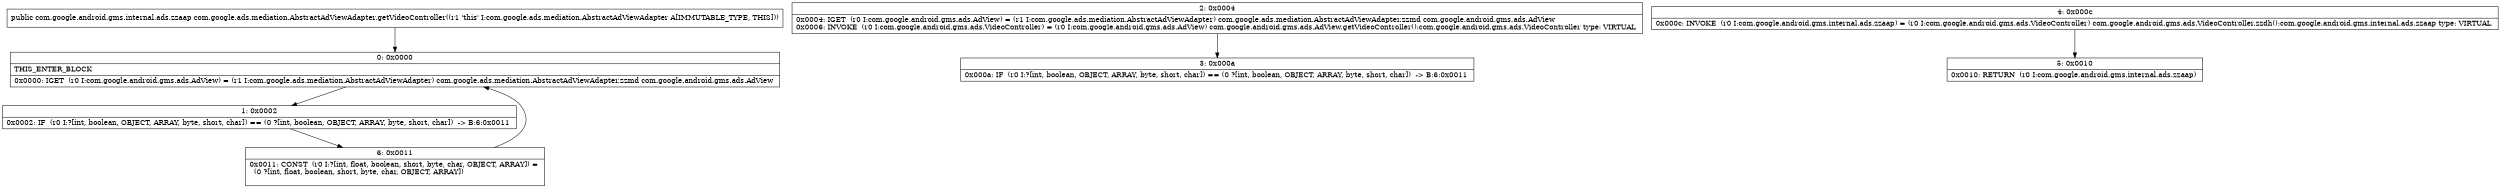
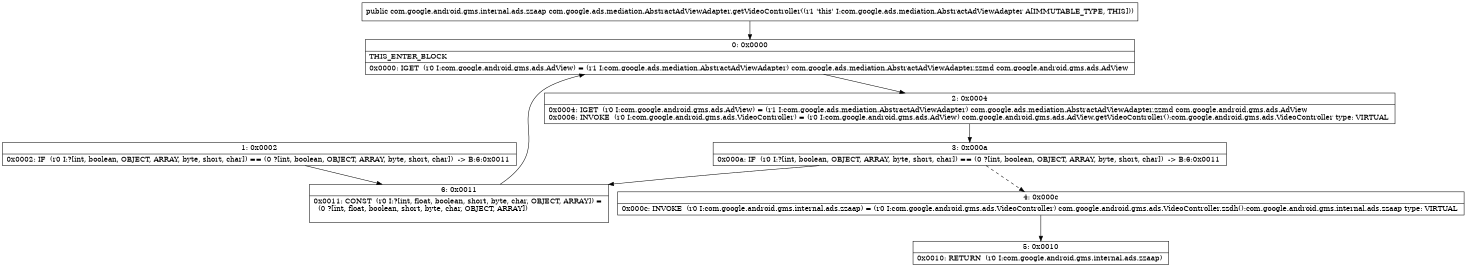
edge "0: 0x0000" -> "1: 0x0002": now "0: 0x0000" -> "2: 0x0004"
edge "3: 0x000a" -> "6: 0x0011": added
edge "3: 0x000a" -> "4: 0x000c": added
